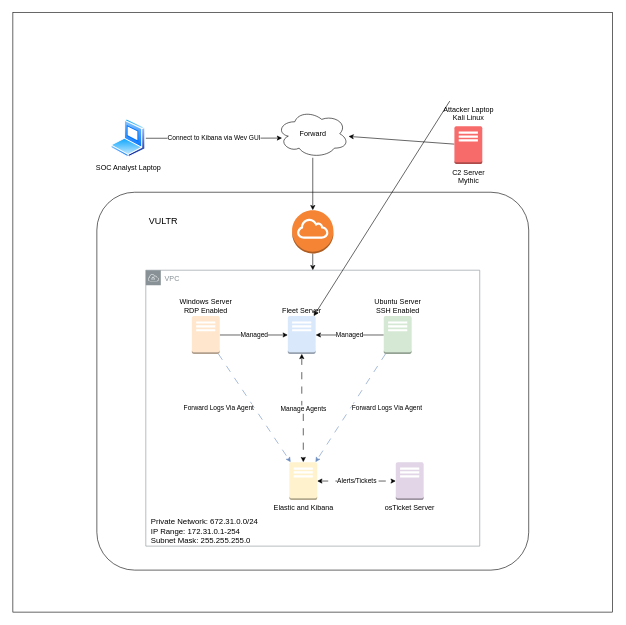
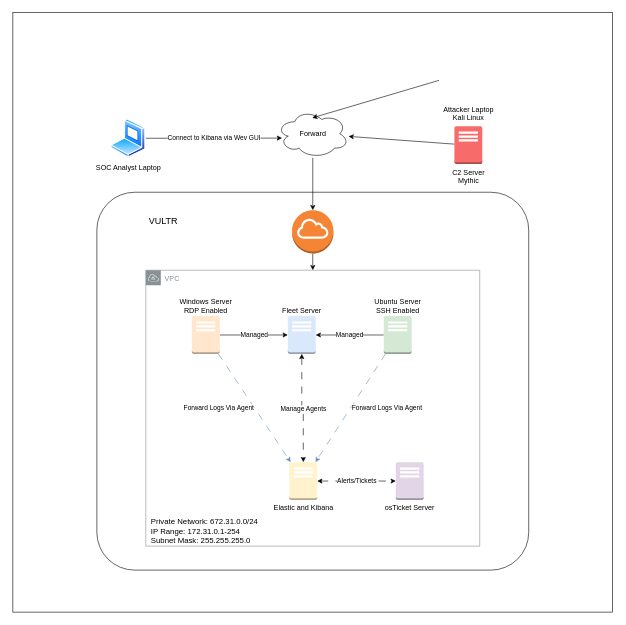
edge "Attacker Laptop Kali Linux" -> "Fleet Server": now "Attacker Laptop Kali Linux" -> "Forward"
